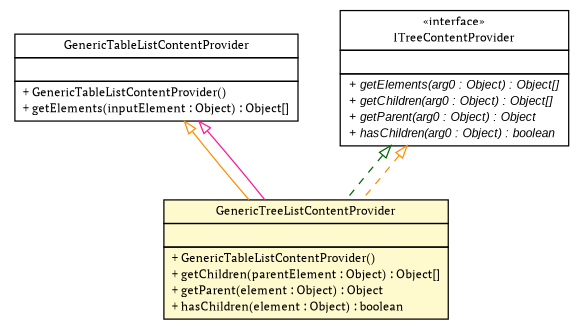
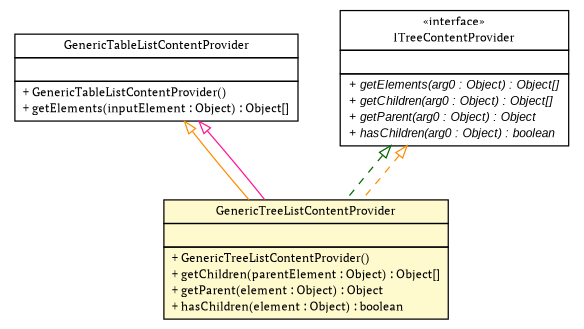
node "GenericTreeListContentProvider": text "+ GenericTableListContentProvider()" -> "+ GenericTreeListContentProvider()"
